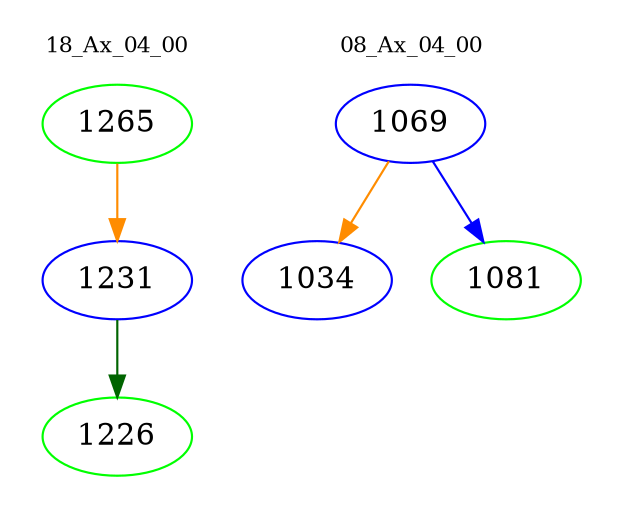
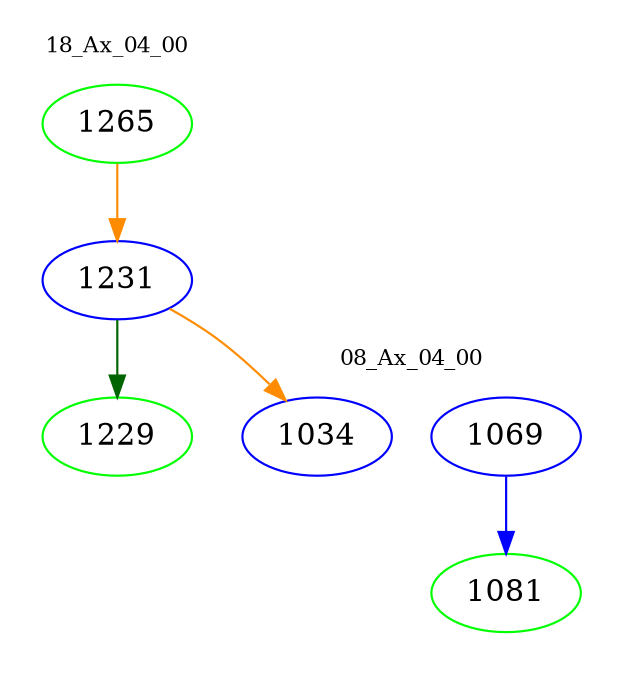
edge "1069" -> "1034": now "1231" -> "1034"
node "1226": label "1226" -> "1229"
